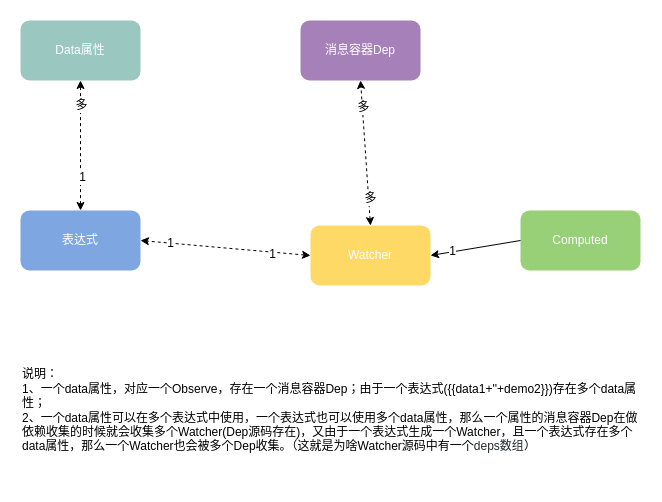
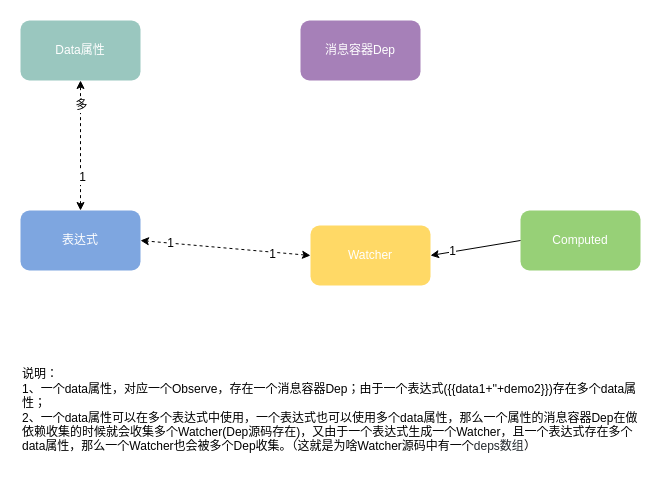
edge "消息容器Dep" -- "Watcher": removed, labels "多", "多"
